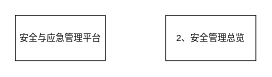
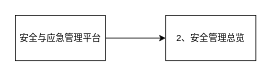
edge "安全与应急管理平台" -> "2、安全管理总览": added
